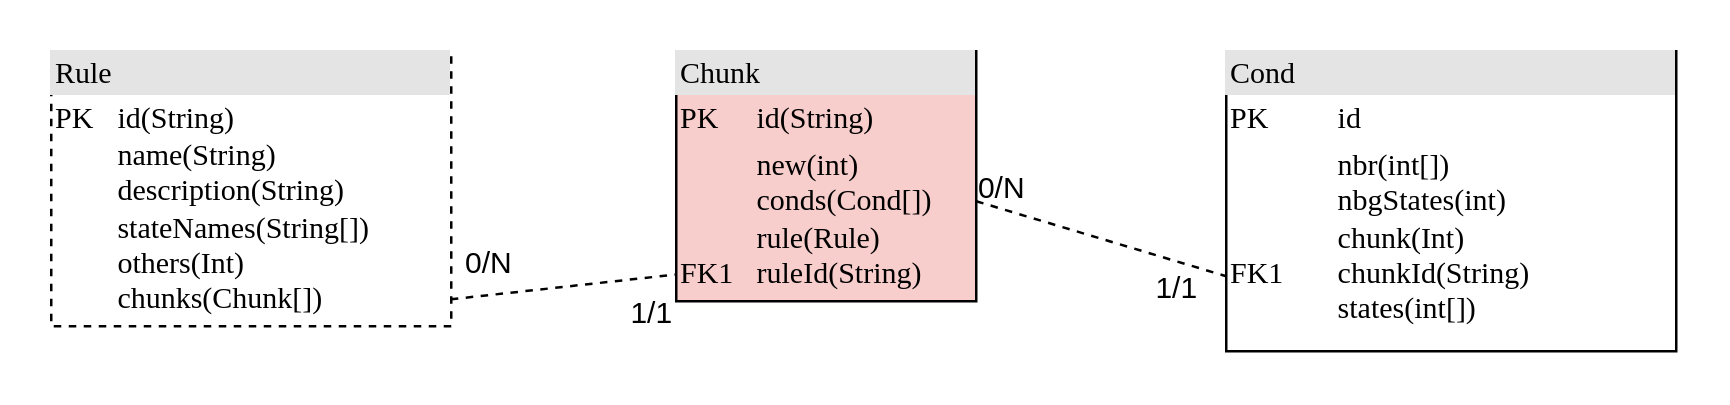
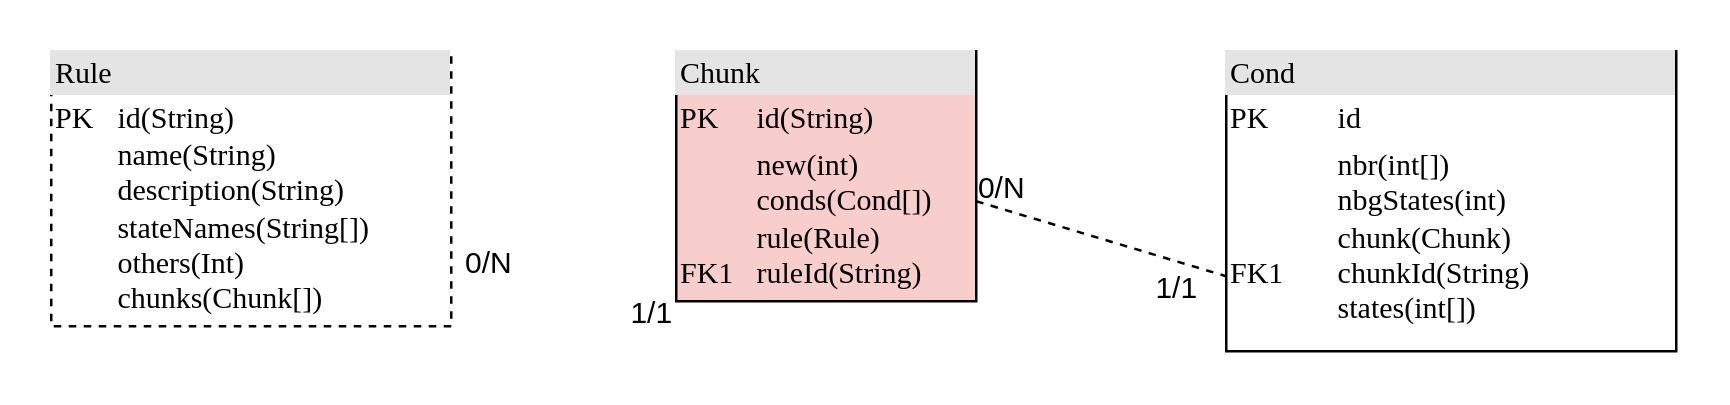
node "Cond PK id FK1 nbr(int[]) nbgStates(int) chunk(Int) chunkId(String) states(int[])": label "Cond PK id FK1 nbr(int[]) nbgStates(int) chunk(Int) chunkId(String) states(int[])" -> "Cond PK id FK1 nbr(int[]) nbgStates(int) chunk(Chunk) chunkId(String) states(int[])"
edge "Chunk PK id(String) FK1 new(int) conds(Cond[]) rule(Rule) ruleId(String)" -- "Rule PK id(String) name(String) description(String) stateNames(String[]) others(Int) chunks(Chunk[])": removed
